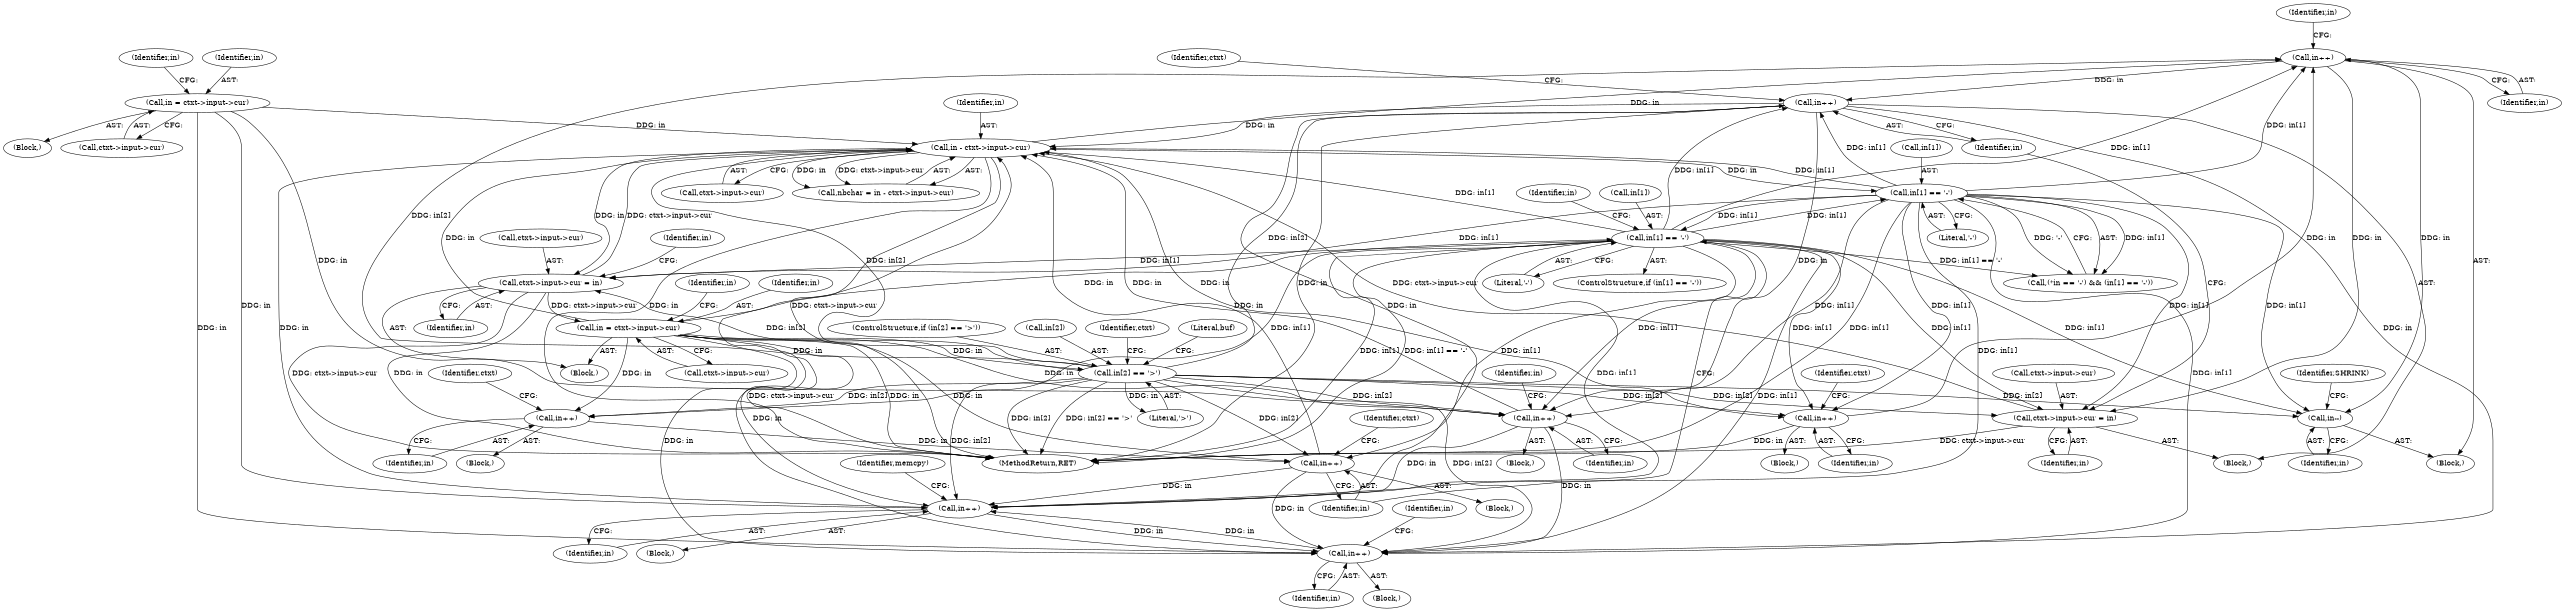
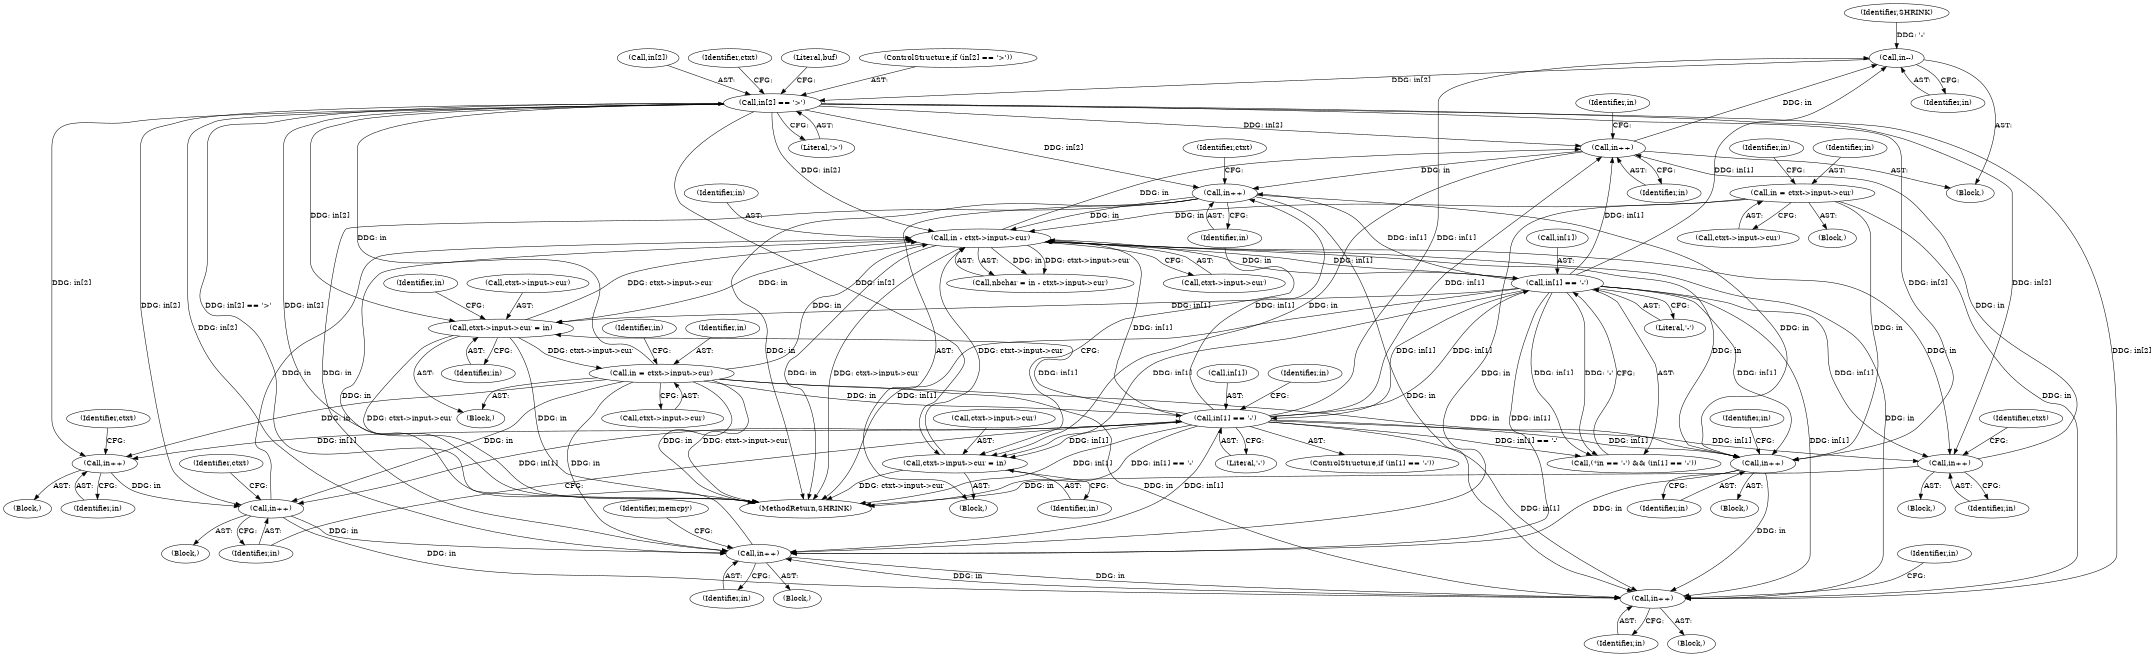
edge "(Call,in[2] == '>')" -> "(Call,in--)": reversed
edge "(Call,in[2] == '>')" -> "(Literal,'>')": label "DDG: in" -> "CFG: "
edge "(Identifier,SHRINK)" -> "(Call,in--)": label "CFG: " -> "DDG: '-'"
node "(MethodReturn,RET)": label "(MethodReturn,RET)" -> "(MethodReturn,SHRINK)"
